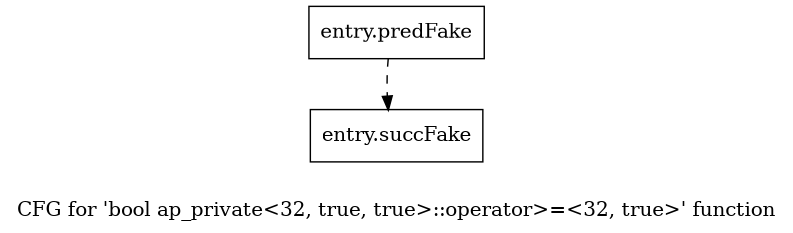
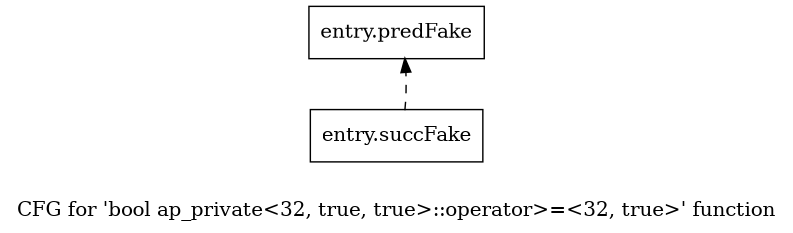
edge "entry.predFake" -> "entry.succFake": reversed
